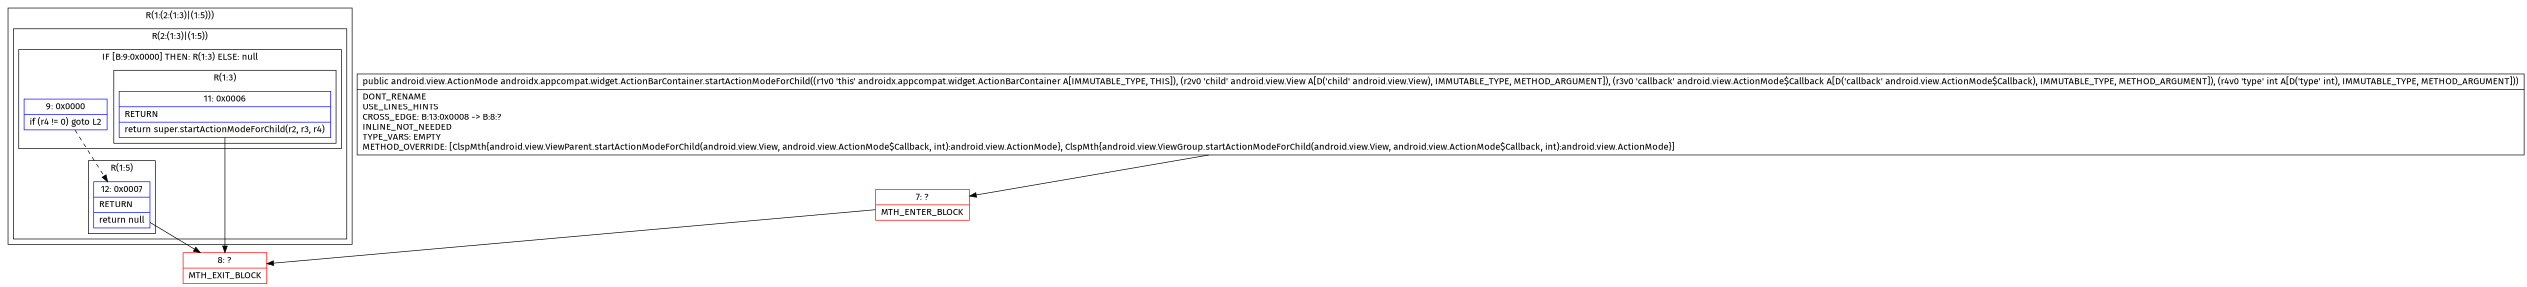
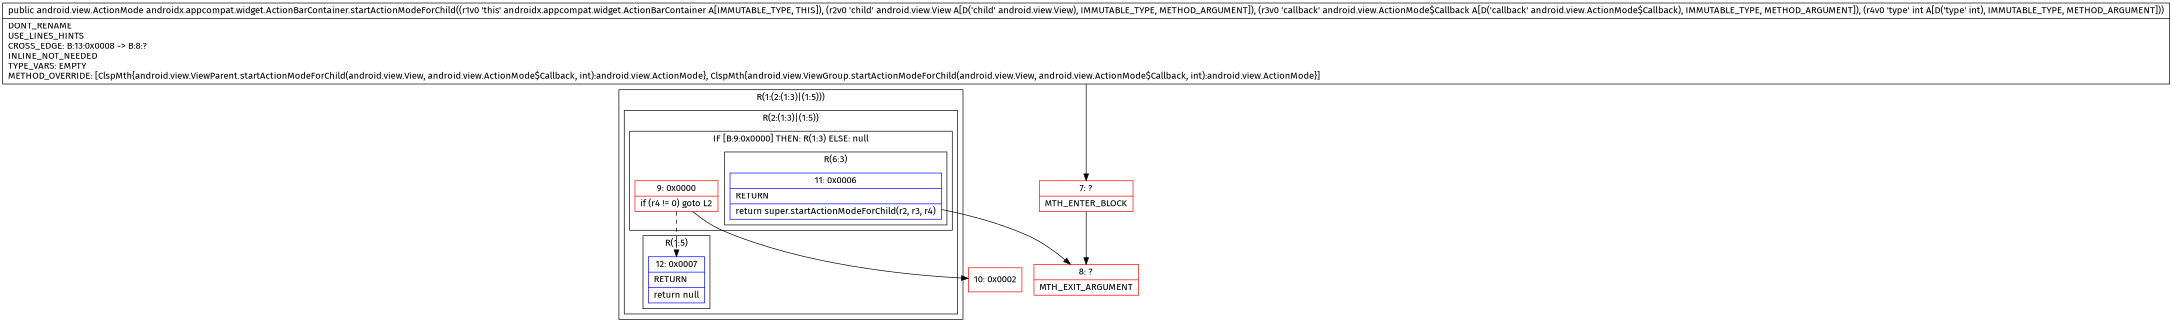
cluster "R(1:3)": label "R(1:3)" -> "R(6:3)"
node "9: 0x0000": color blue -> red
edge "12: 0x0007" -> "8: ?": removed
node "8: ?": text "MTH_EXIT_BLOCK" -> "MTH_EXIT_ARGUMENT"
node "10: 0x0002": added
